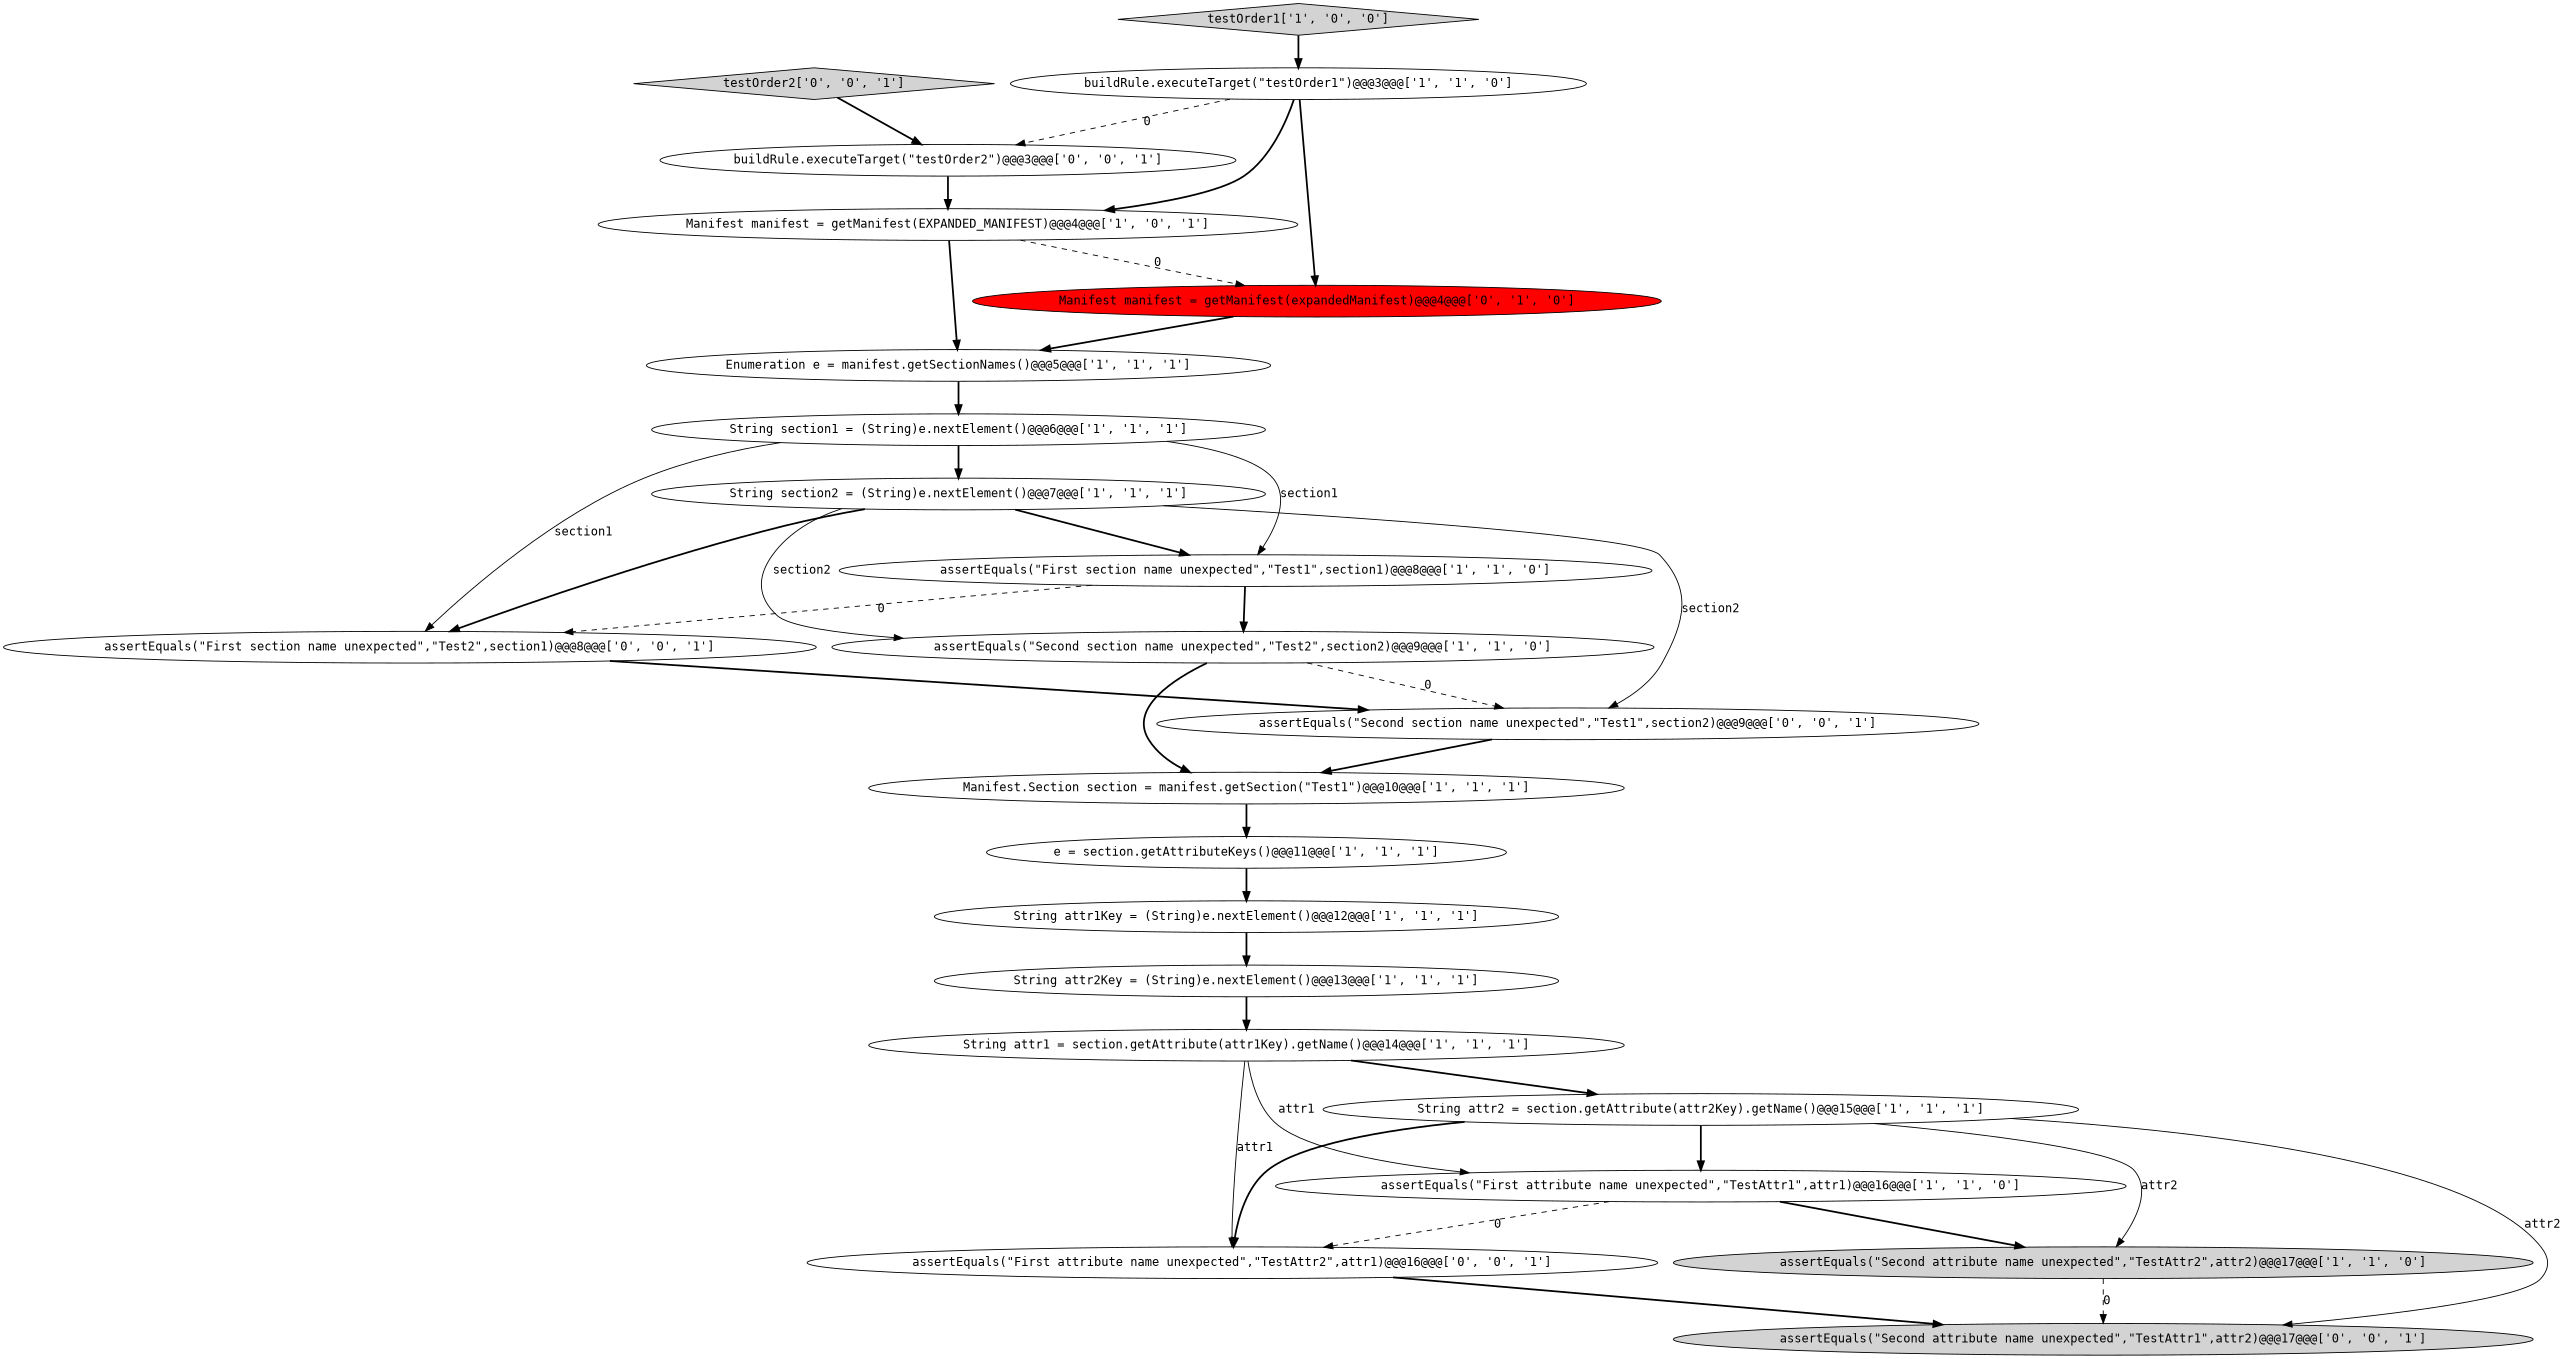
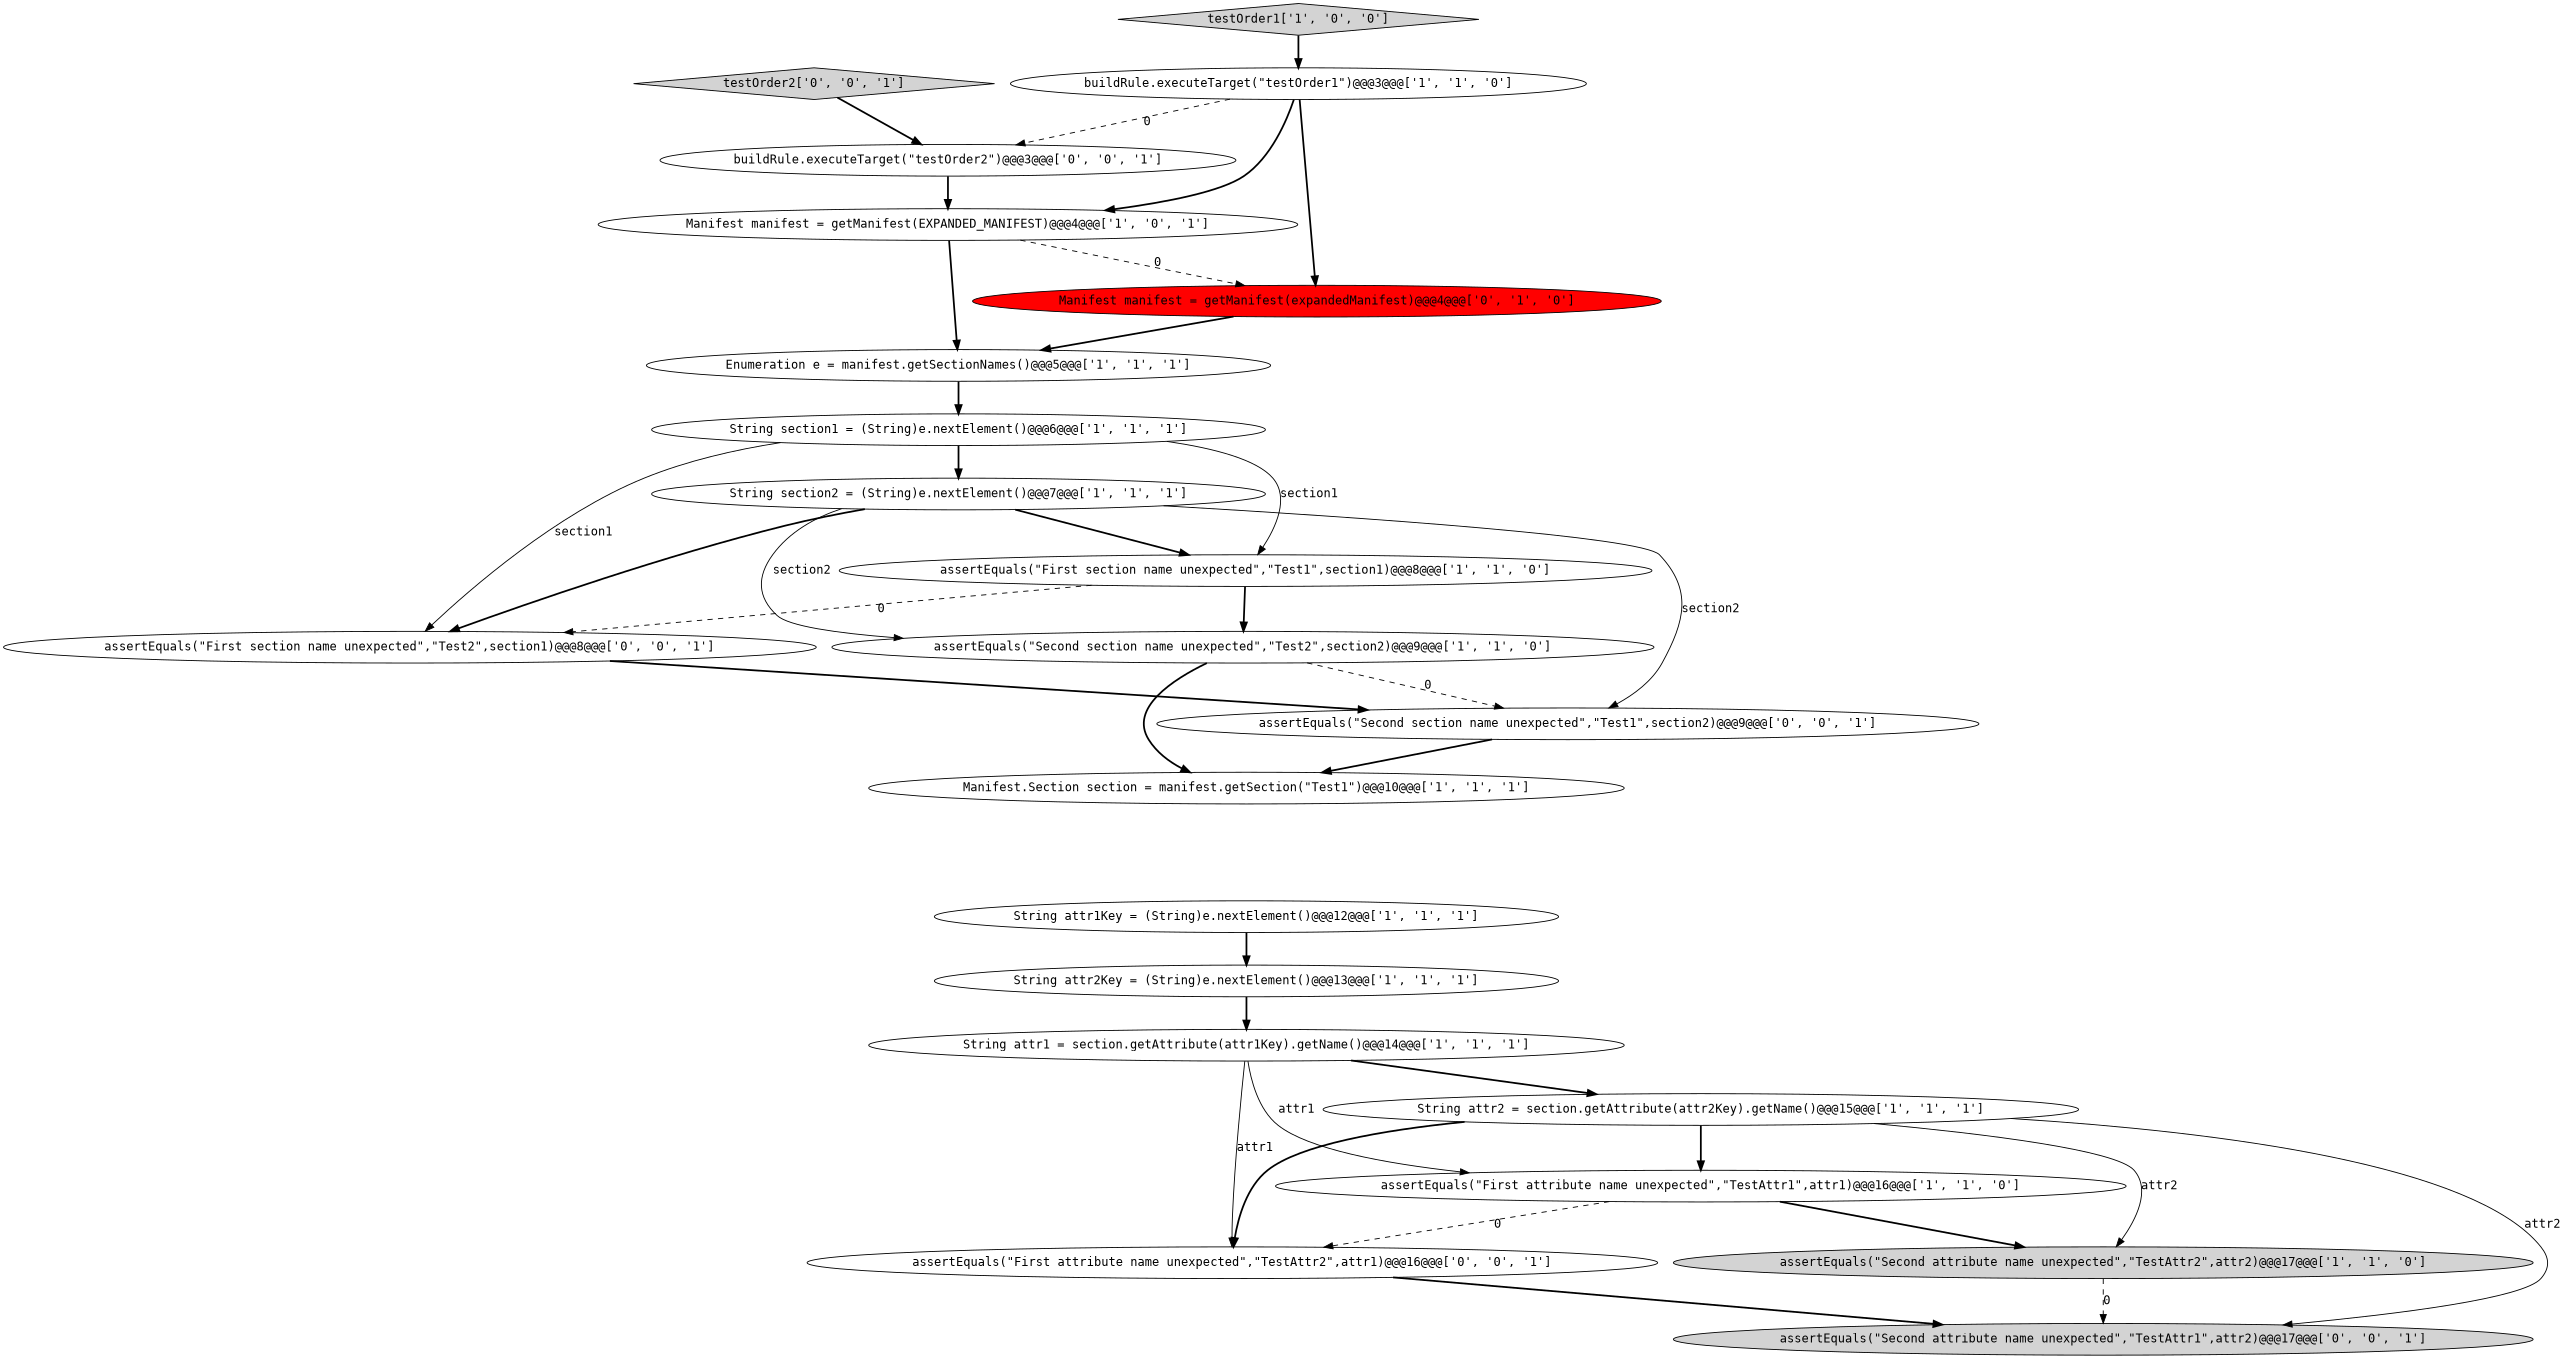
node "e = section.getAttributeKeys()@@@11@@@['1', '1', '1']": removed
